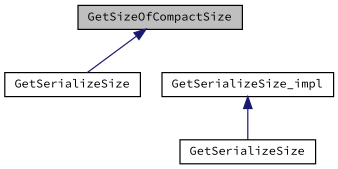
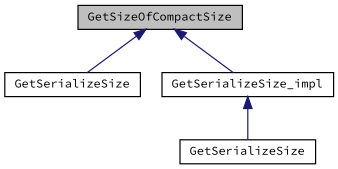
edge "GetSerializeSize_impl" -> "GetSizeOfCompactSize": added
